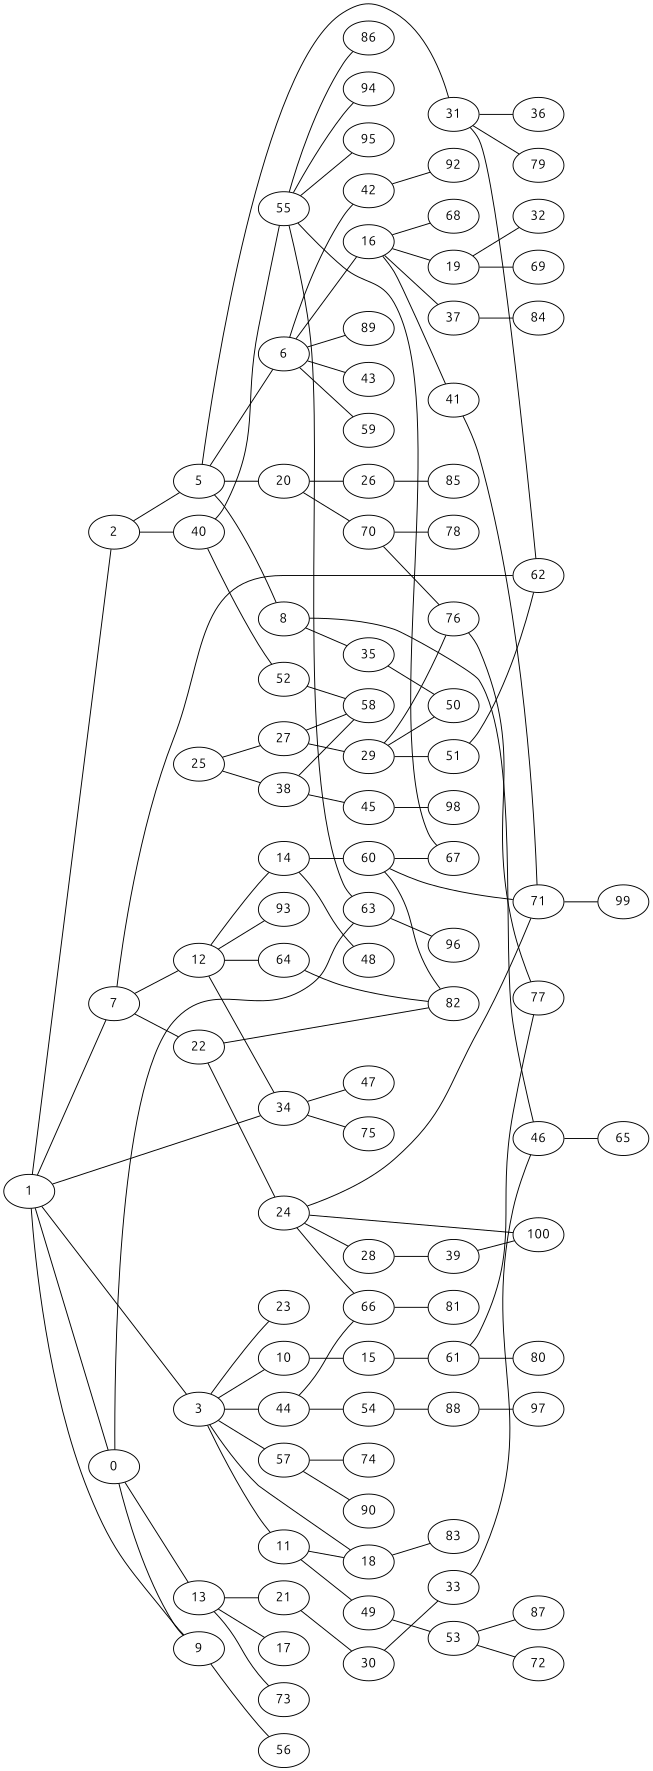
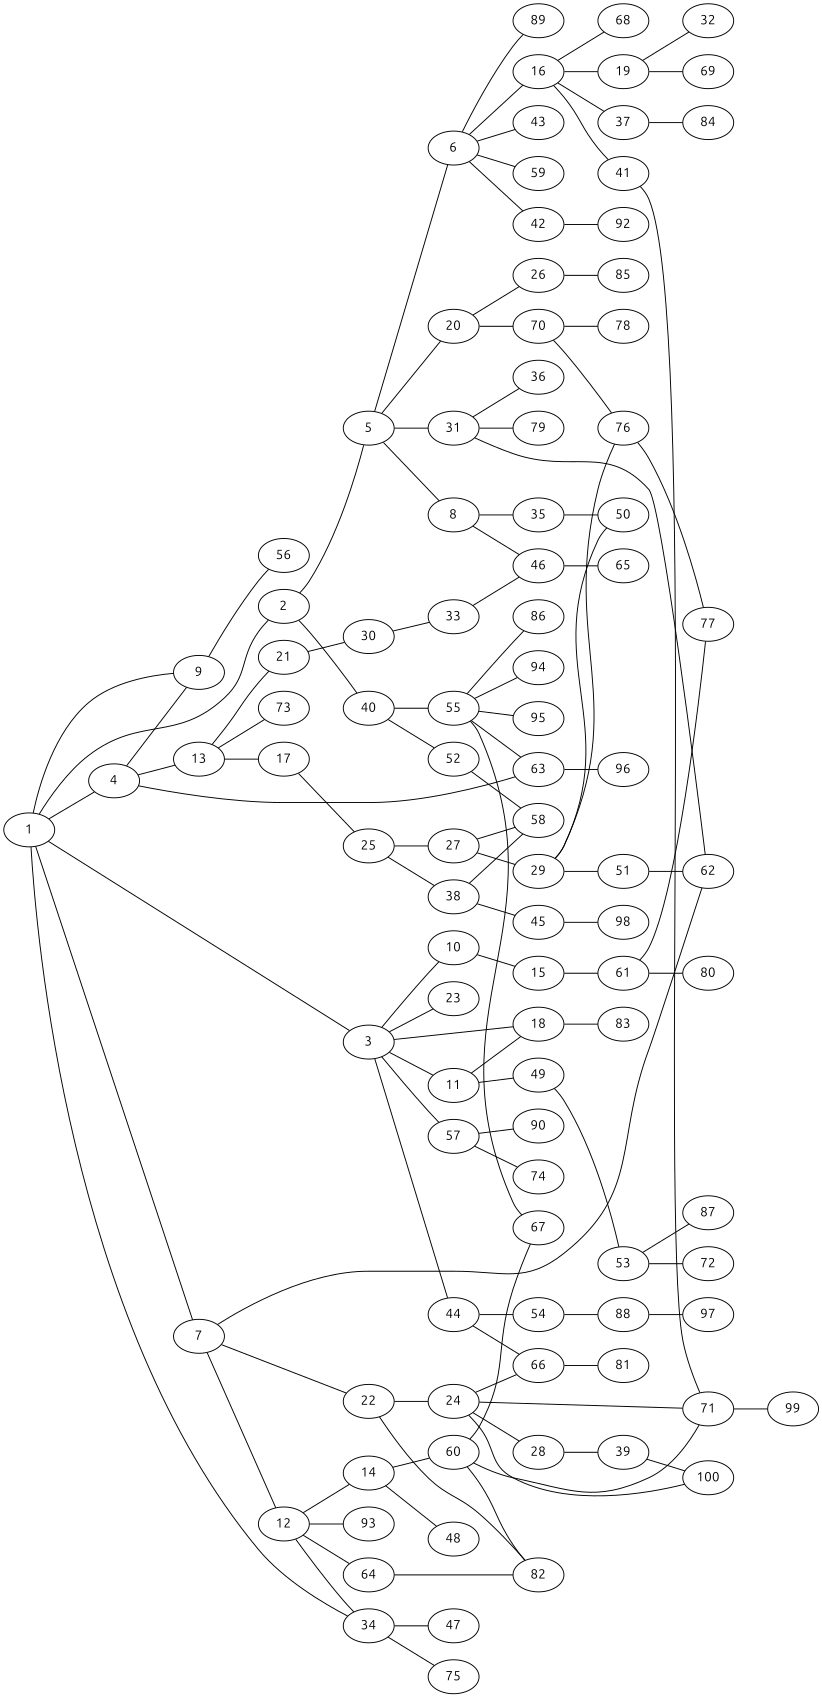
edge "17" -- "25": added
node "0": label "0" -> "4"
